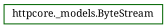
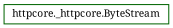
node "httpcore._models.ByteStream": label "httpcore._models.ByteStream" -> "httpcore._httpcore.ByteStream"
